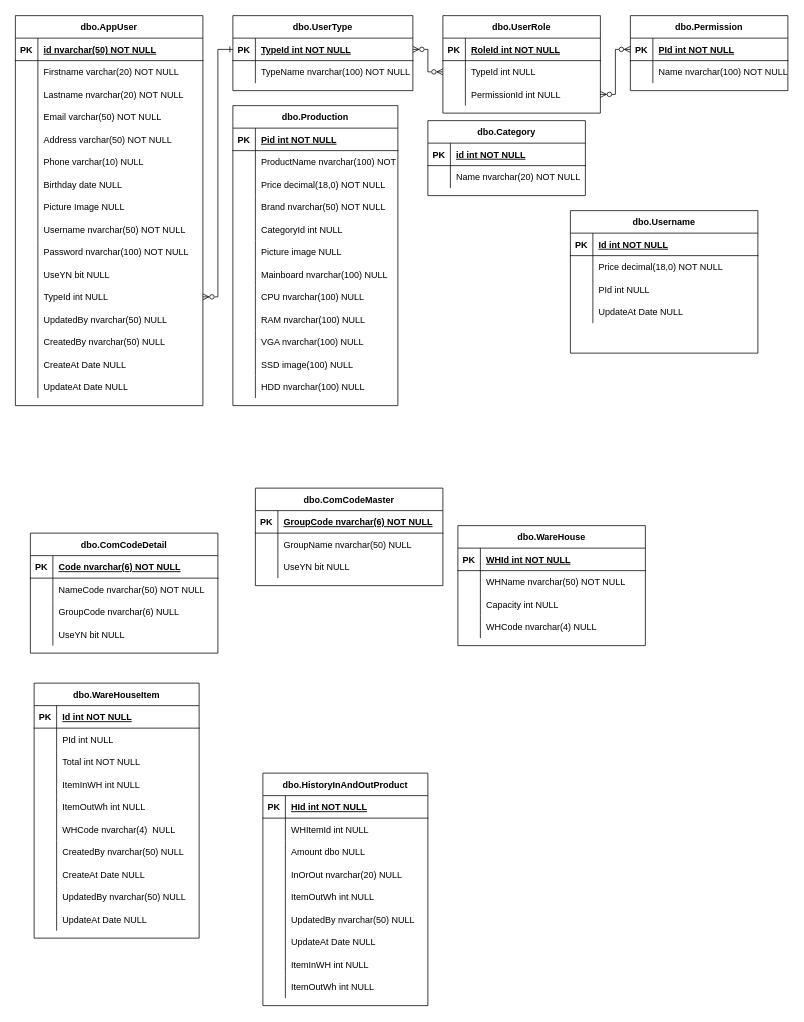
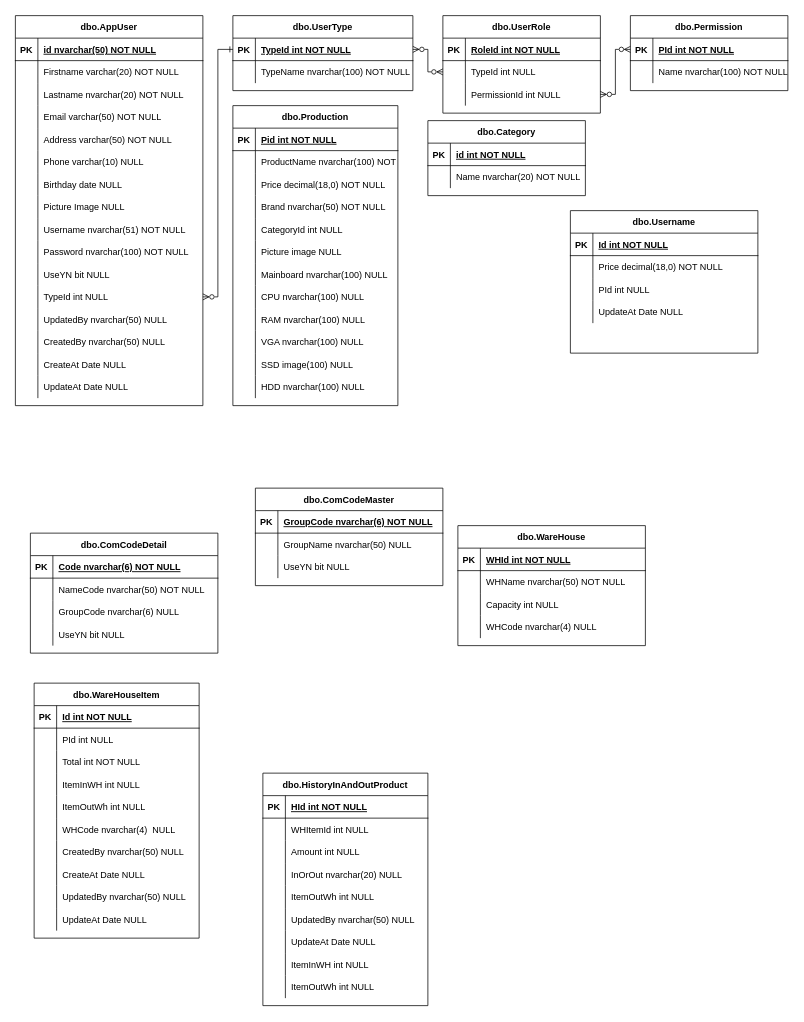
node "Username nvarchar(50) NOT NULL": label "Username nvarchar(50) NOT NULL" -> "Username nvarchar(51) NOT NULL"
node "Amount dbo NULL": label "Amount dbo NULL" -> "Amount int NULL"
